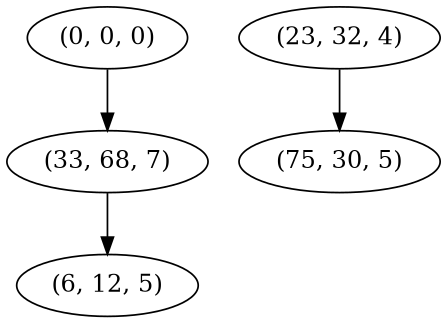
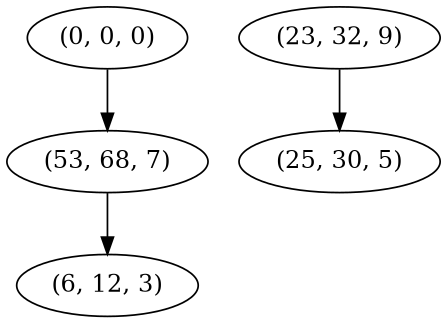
node "(23, 32, 4)": label "(23, 32, 4)" -> "(23, 32, 9)"
node "(33, 68, 7)": label "(33, 68, 7)" -> "(53, 68, 7)"
node "(75, 30, 5)": label "(75, 30, 5)" -> "(25, 30, 5)"
node "(6, 12, 5)": label "(6, 12, 5)" -> "(6, 12, 3)"
